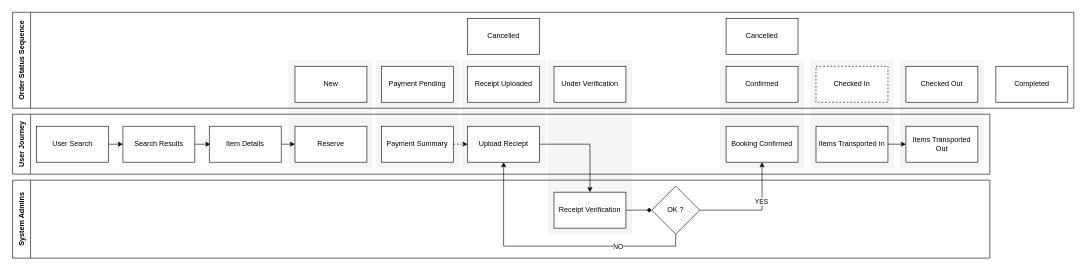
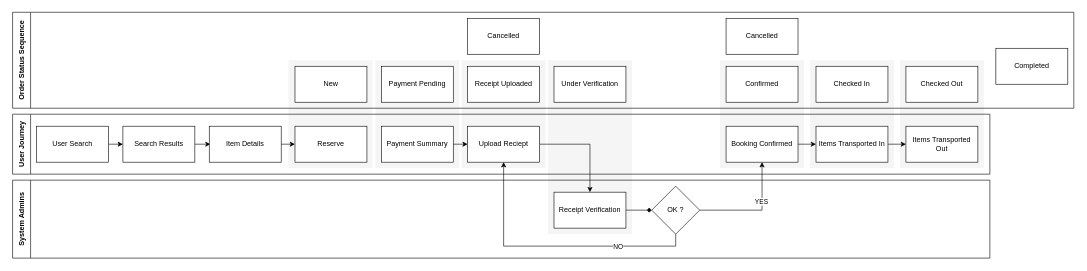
node "Checked In": style dashed -> solid
node "Completed": moved (1032, 84) -> (1032, 66)
edge "Payment Summary" -> "Upload Reciept": style dashed -> solid
edge "Booking Confirmed" -> "Items Transported In": added
